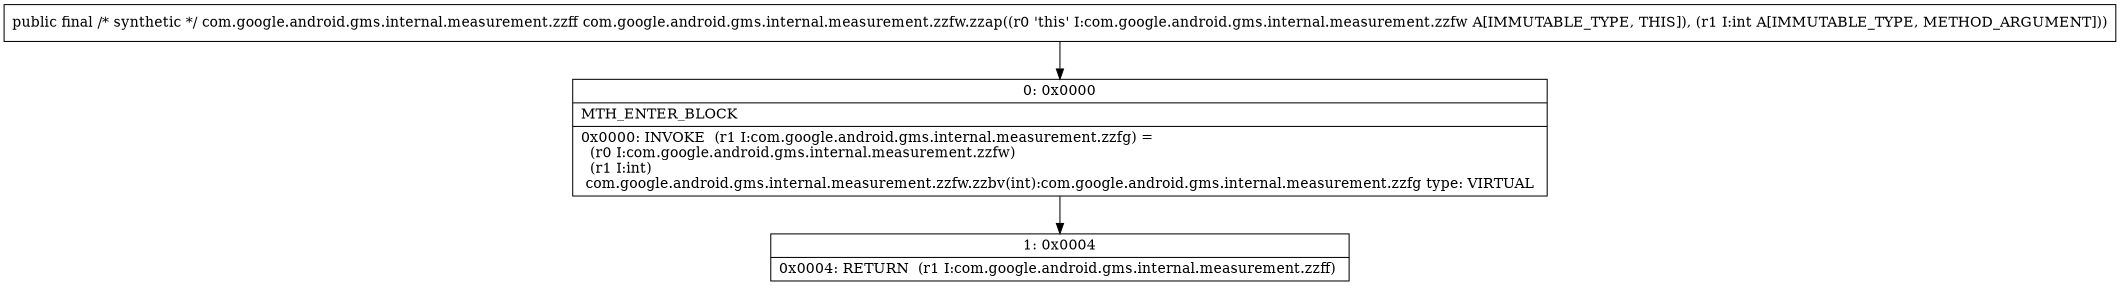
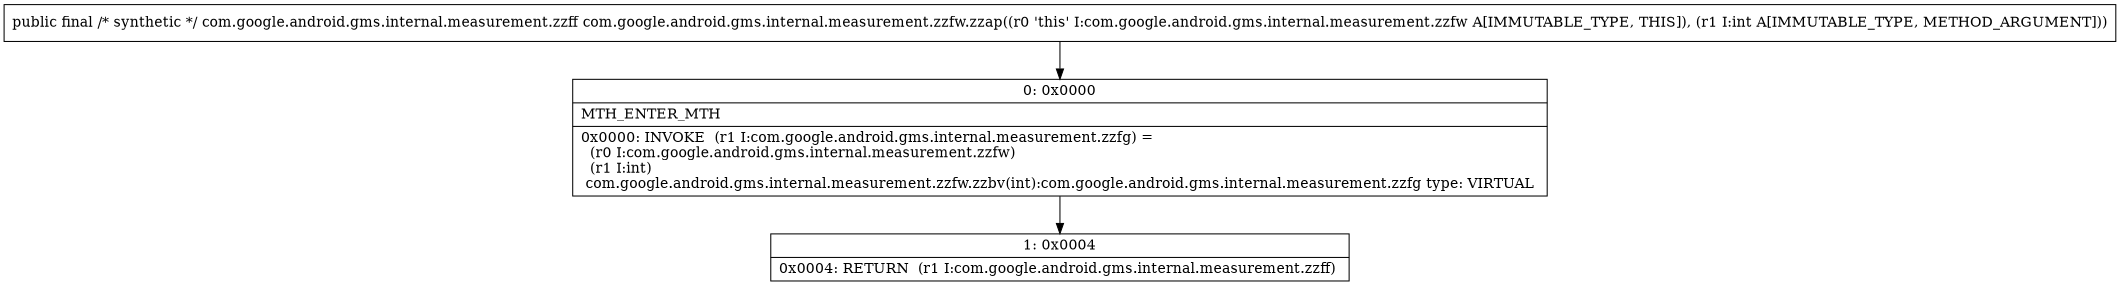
node "0: 0x0000": text "MTH_ENTER_BLOCK" -> "MTH_ENTER_MTH"
